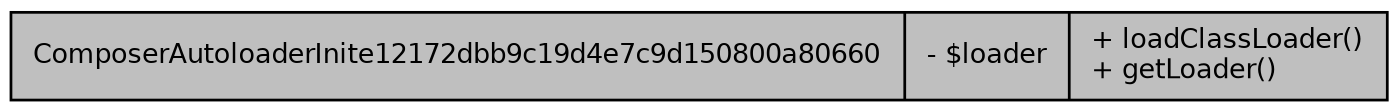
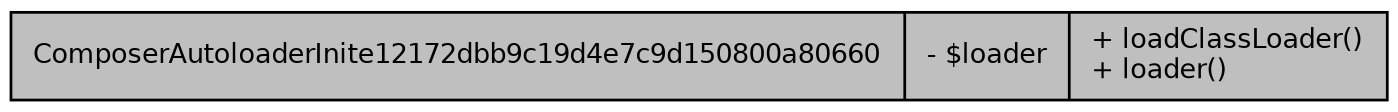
node "ComposerAutoloaderInite12172dbb9c19d4e7c9d150800a80660": text "+ getLoader()" -> "+ loader()"
